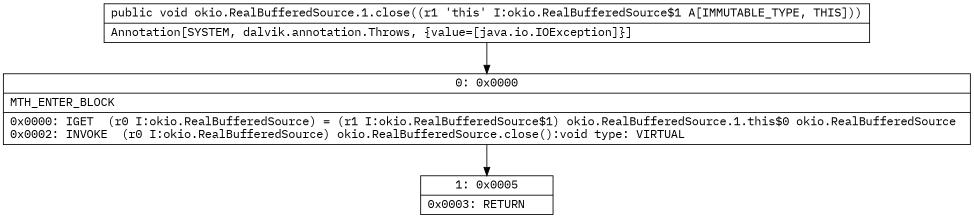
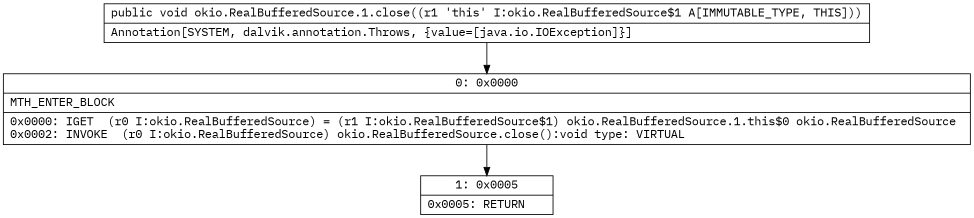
node "1: 0x0005": text "0x0003: RETURN" -> "0x0005: RETURN"
